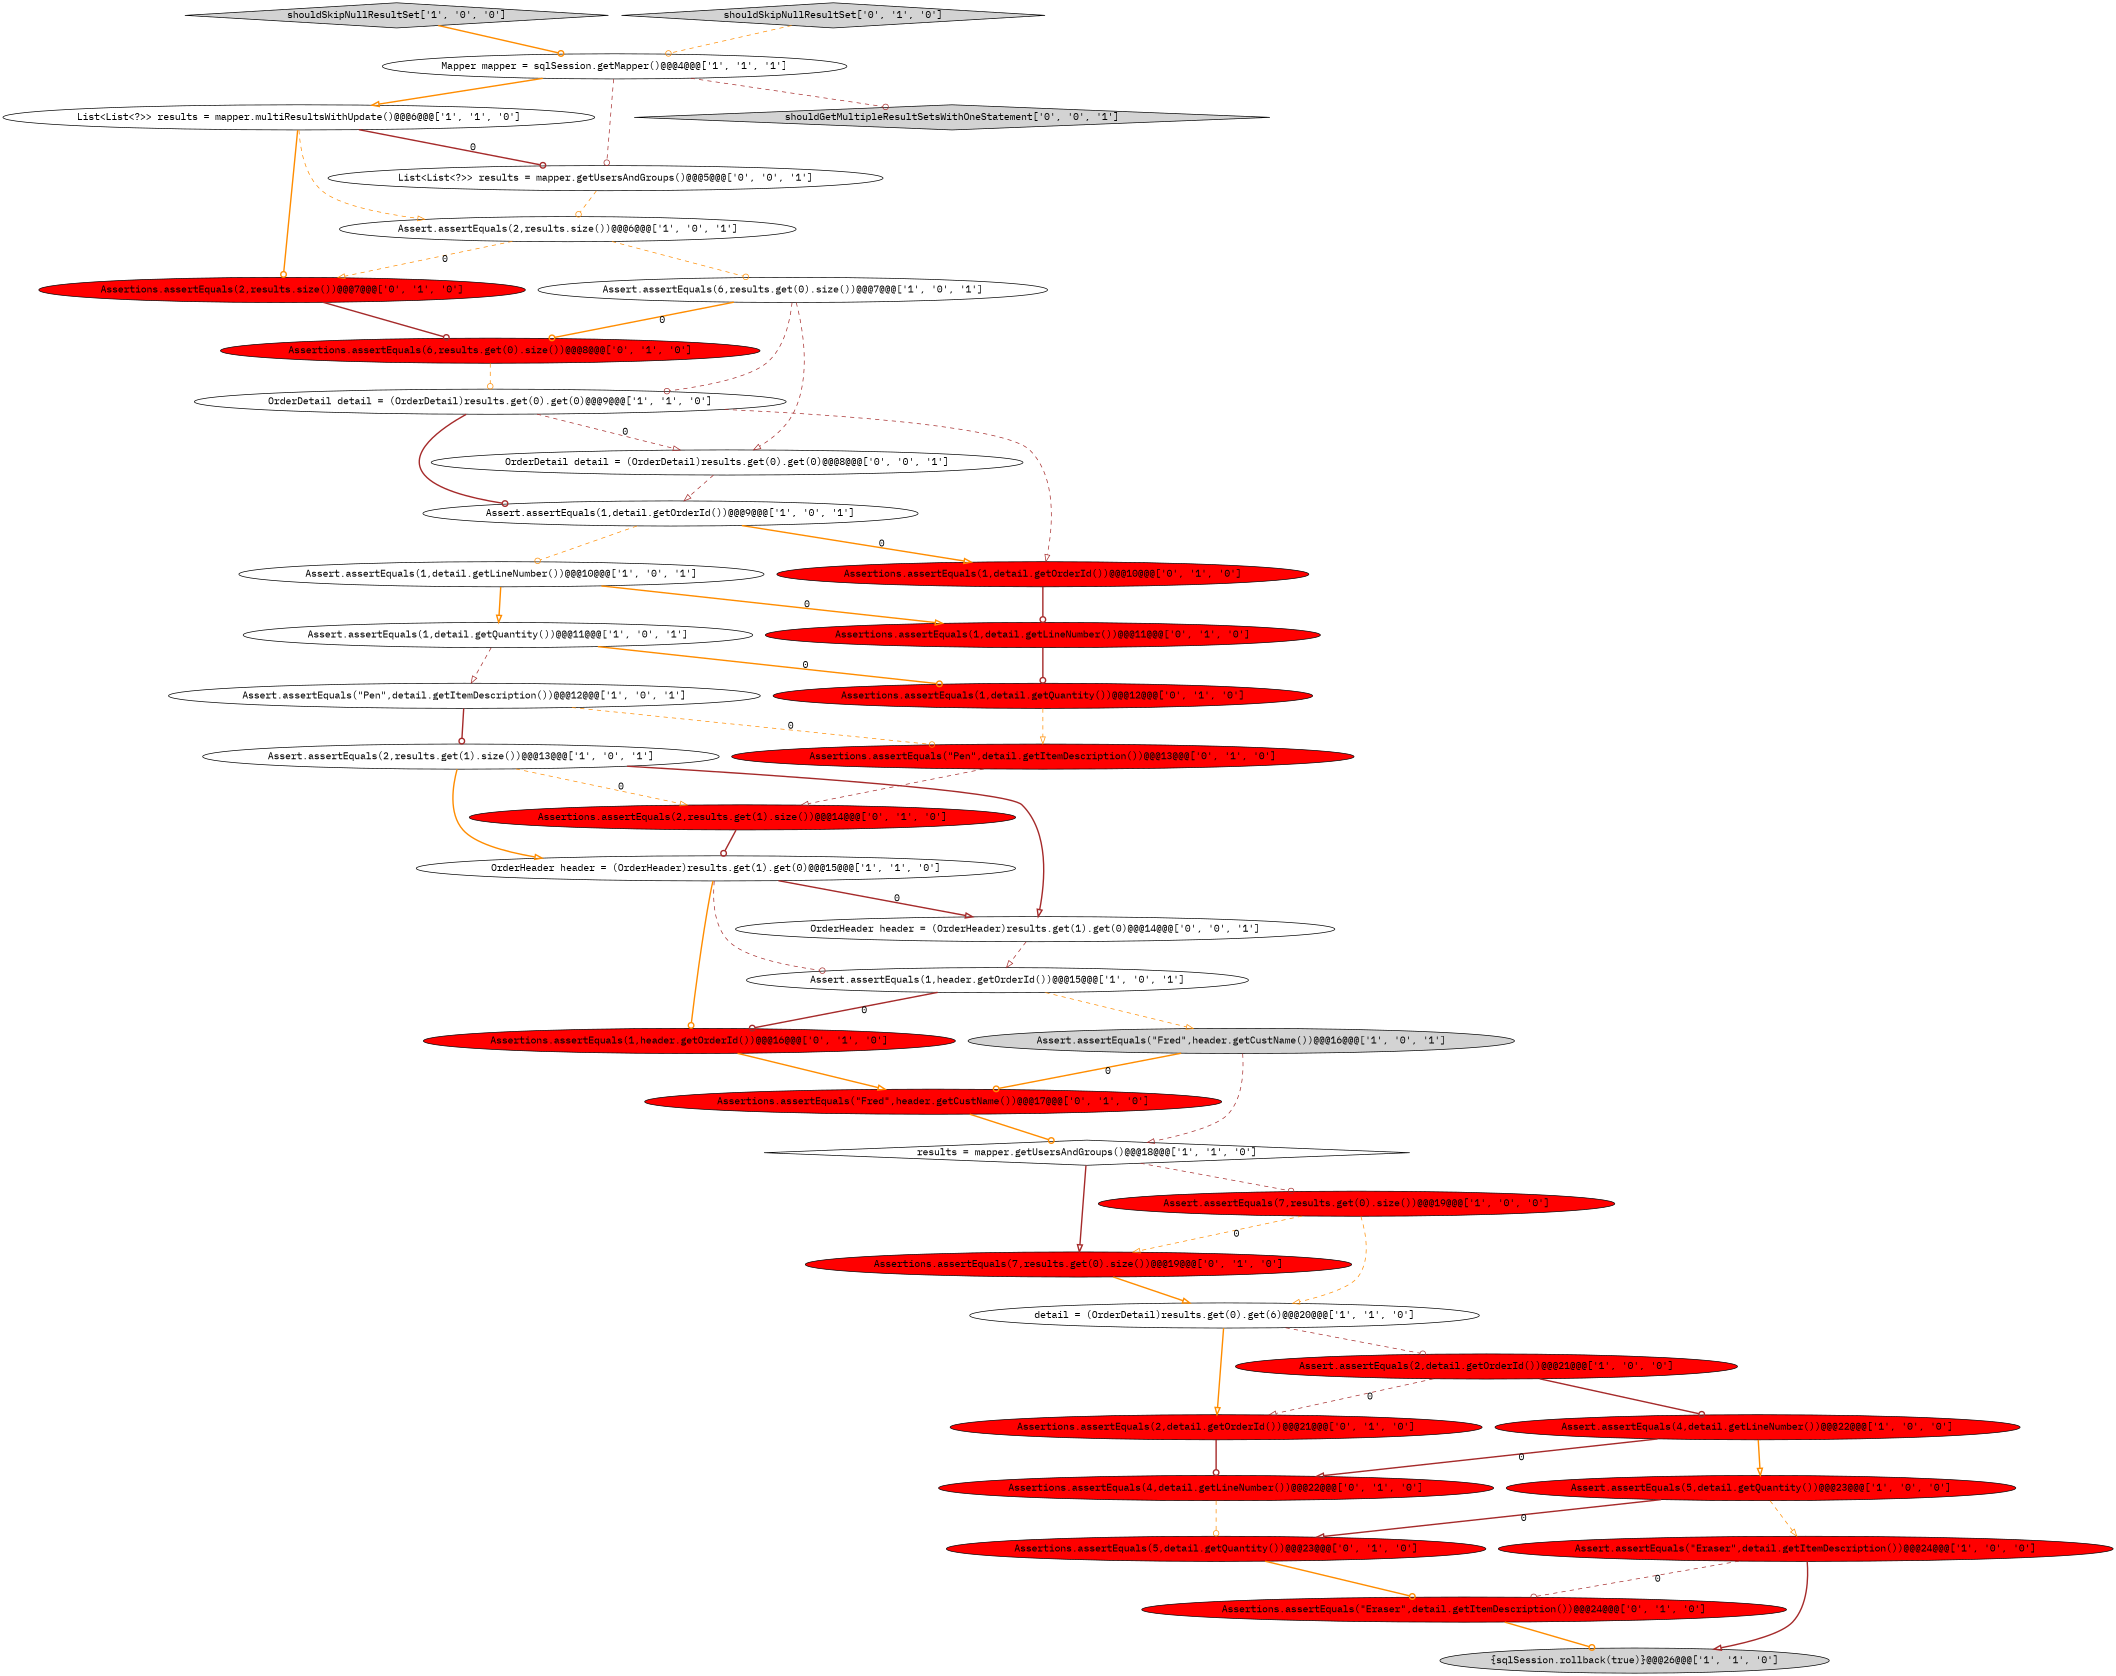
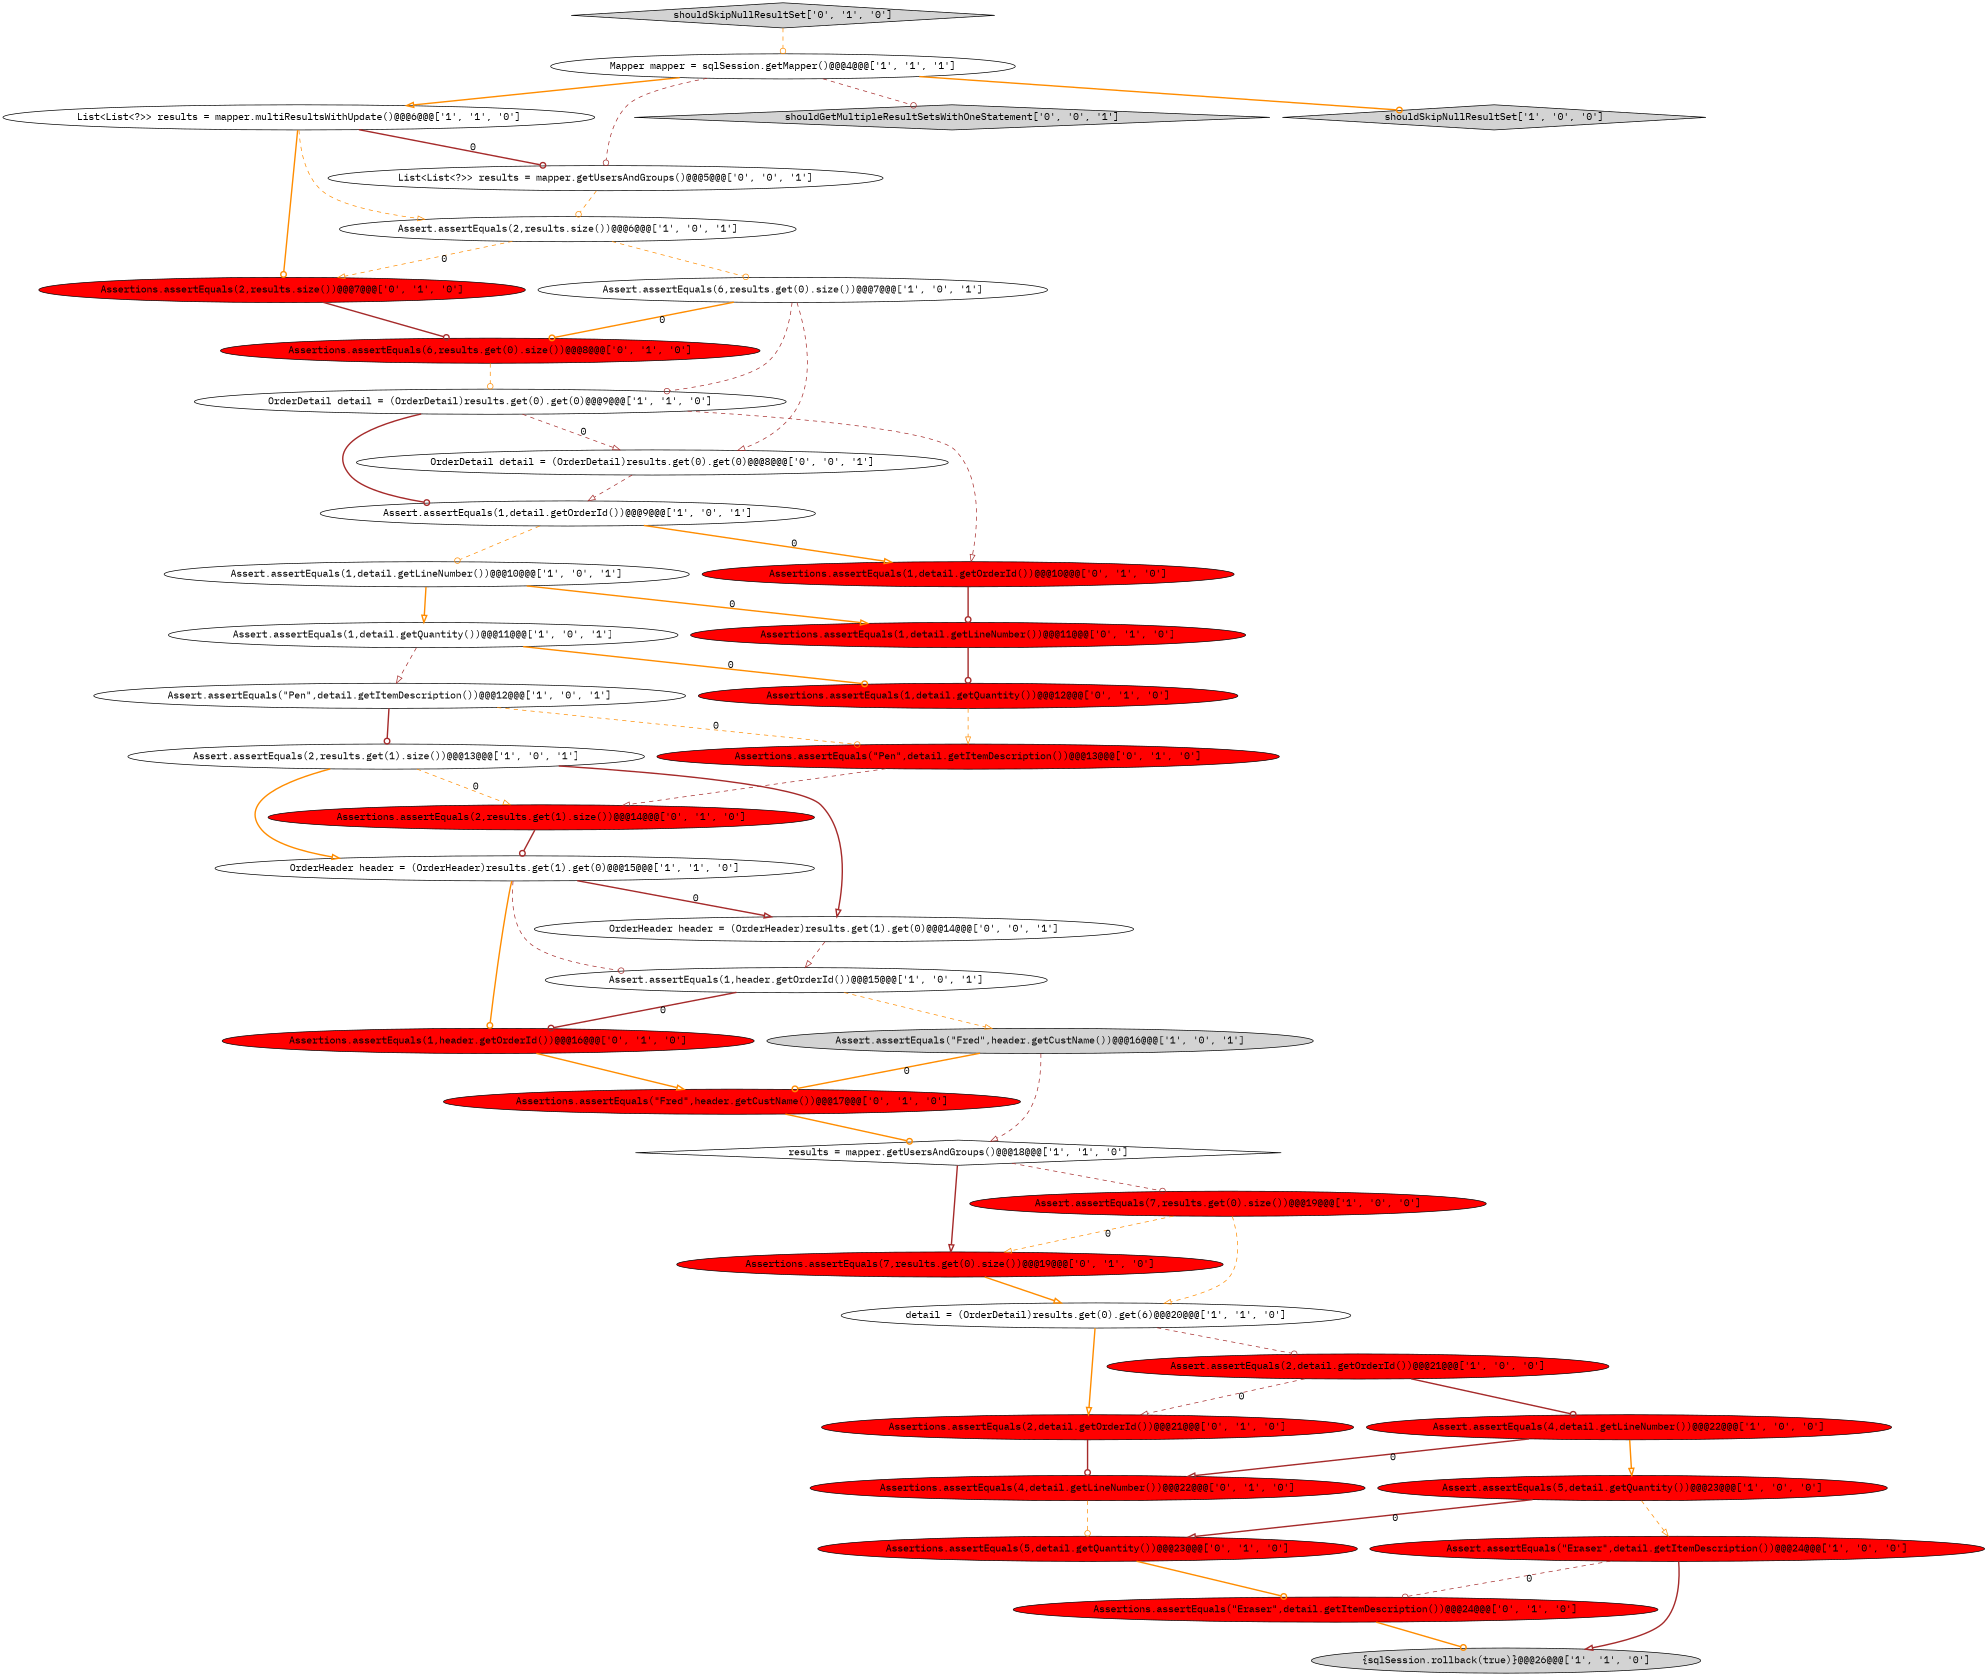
edge "shouldSkipNullResultSet['1', '0', '0']" -> "Mapper mapper = sqlSession.getMapper()@@@4@@@['1', '1', '1']": reversed
